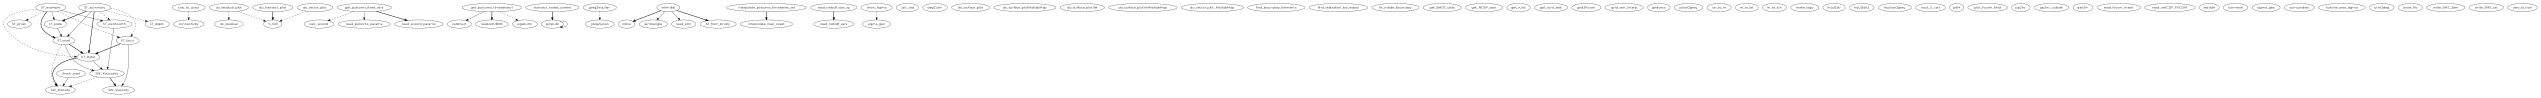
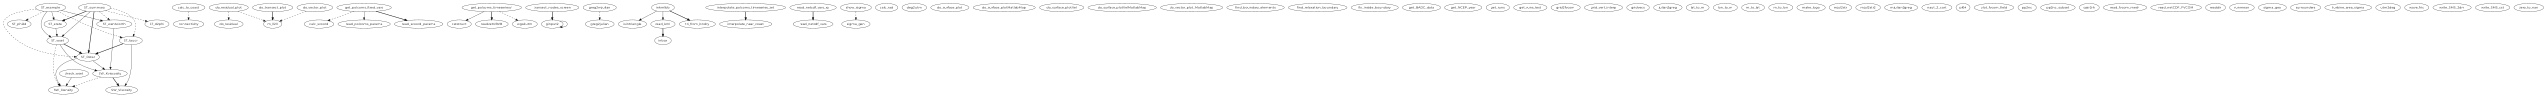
node "lat_to_m": added
edge "inkmlbb" -> "inbox": now "read_kml" -> "inbox"
edge "ST_example" -> "ST_wset": style bold -> solid
edge "ST_Dstar" -> "SW_Density": style bold -> solid
